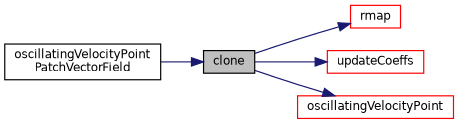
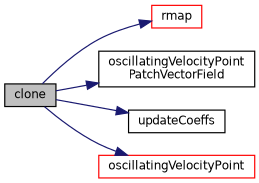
edge "oscillatingVelocityPoint PatchVectorField" -> "clone": reversed
node "updateCoeffs": color red -> black
